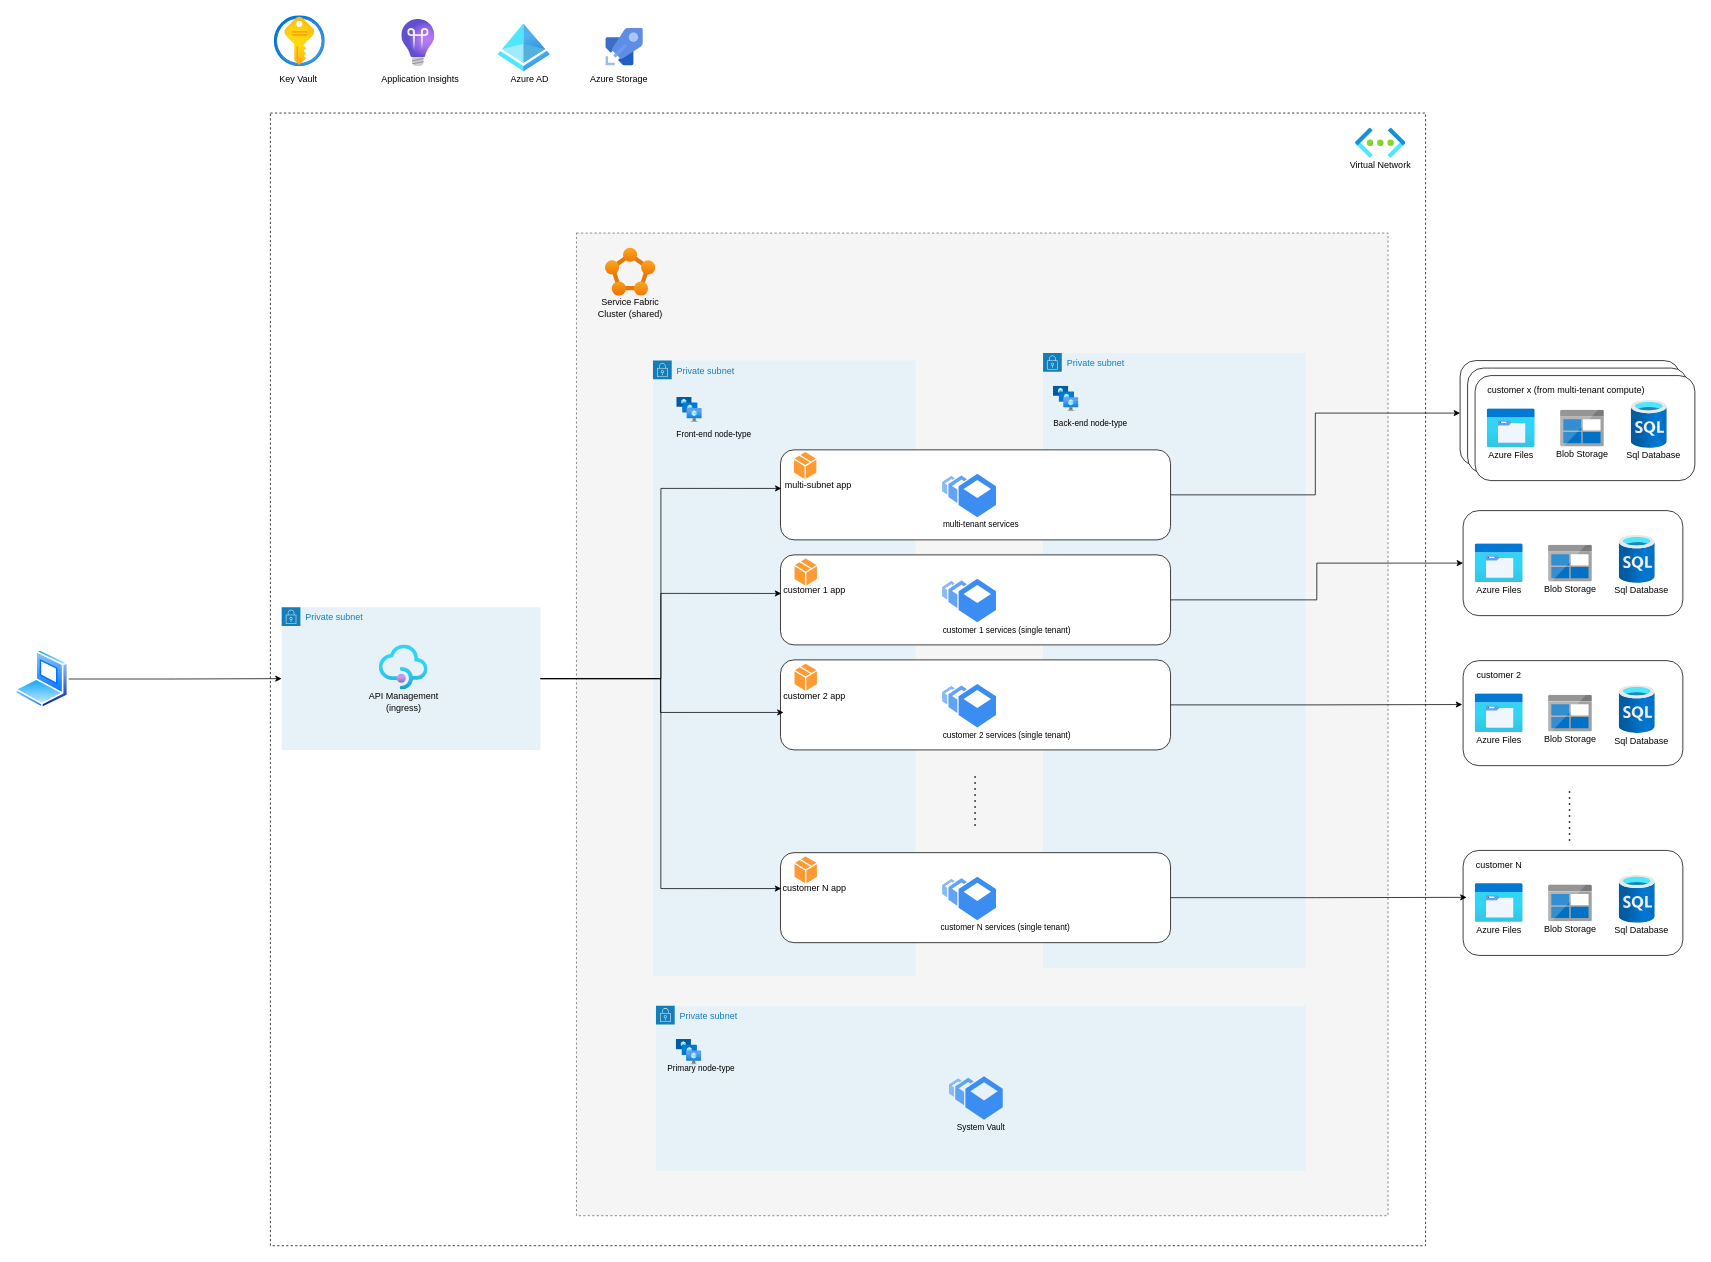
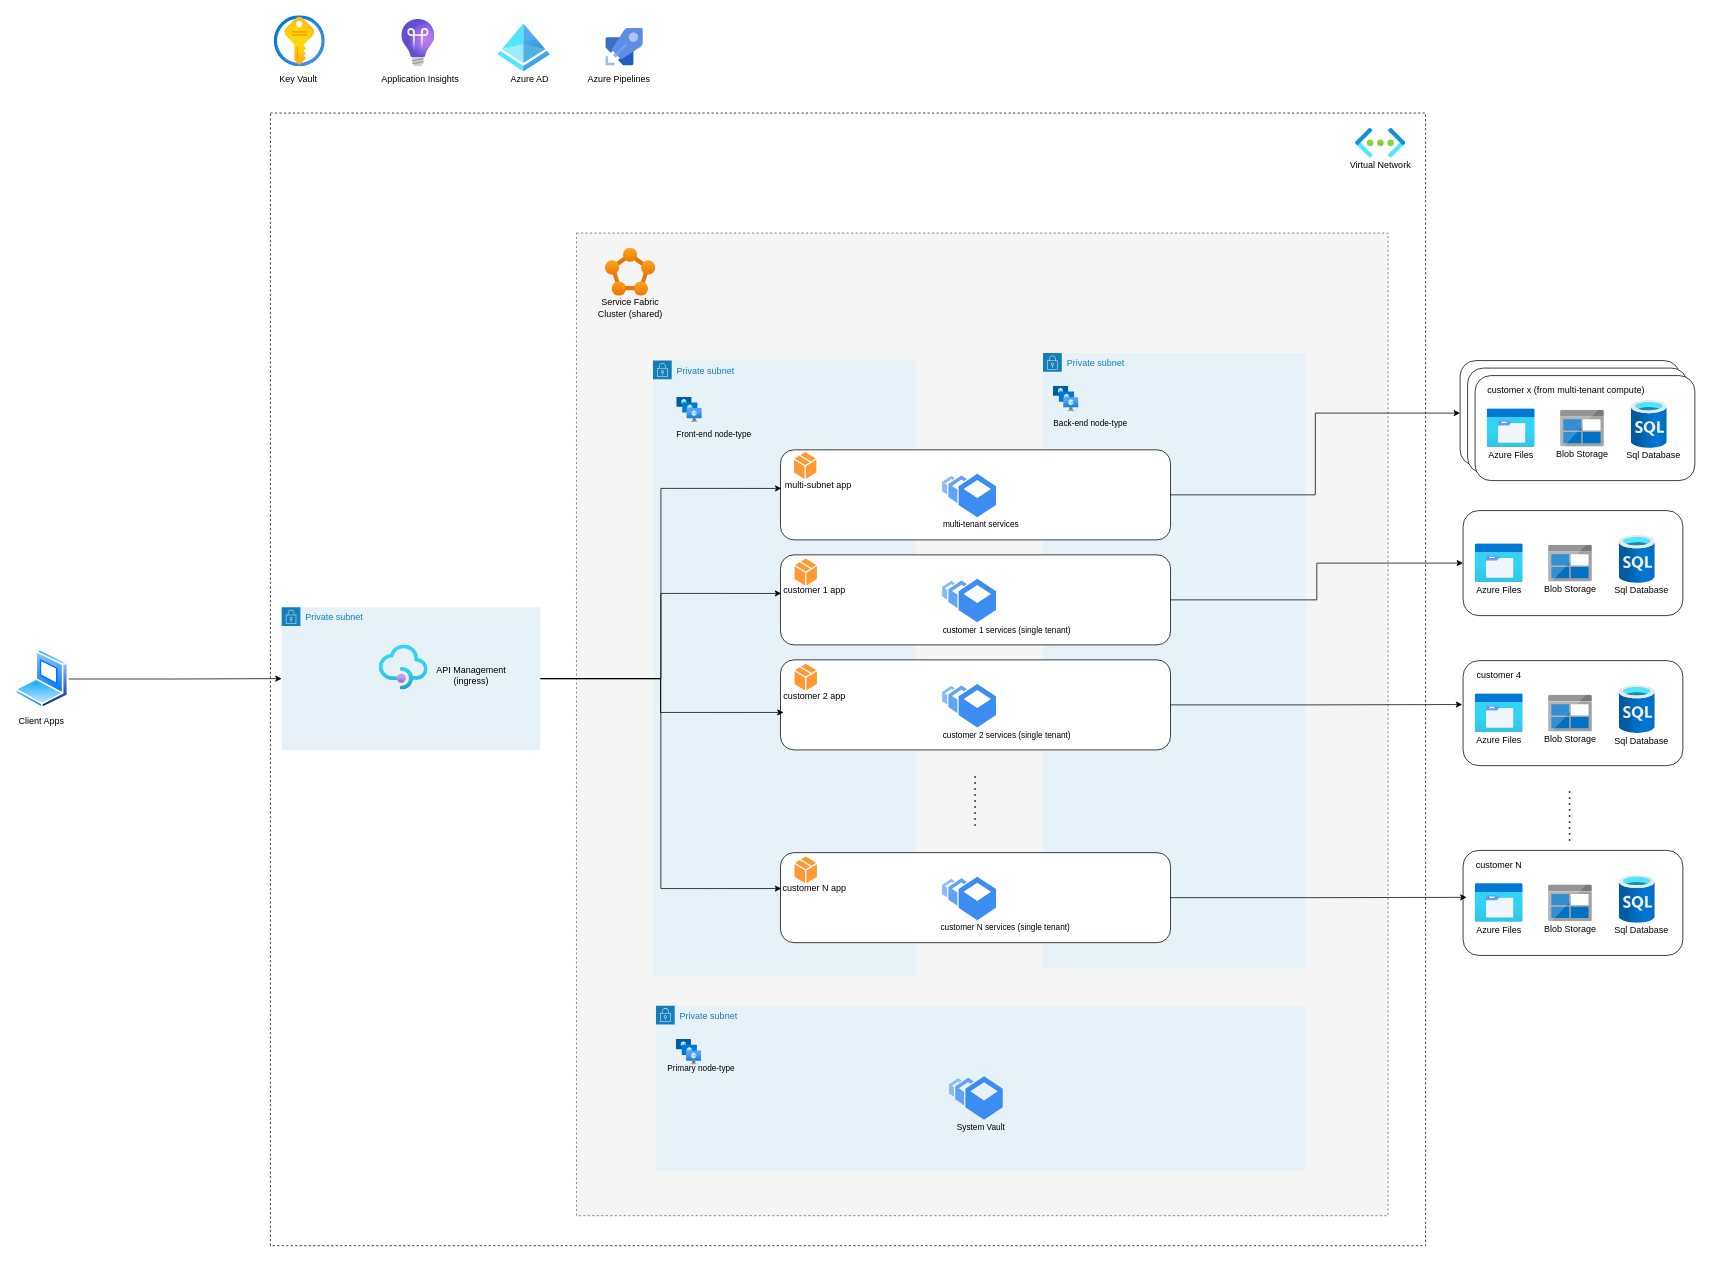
node "Azure Storage": label "Azure Storage" -> "Azure Pipelines"
node "customer 2": label "customer 2" -> "customer 4"
node "API Management (ingress)": moved (404, 702) -> (471, 675)
node "Client Apps": added
